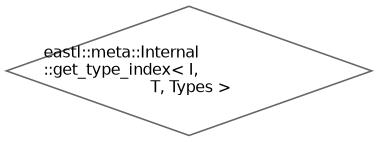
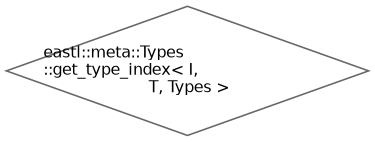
node "eastl::meta::Internal ::get_type_index< I, T, Types >": label "eastl::meta::Internal ::get_type_index< I, T, Types >" -> "eastl::meta::Types ::get_type_index< I, T, Types >"
